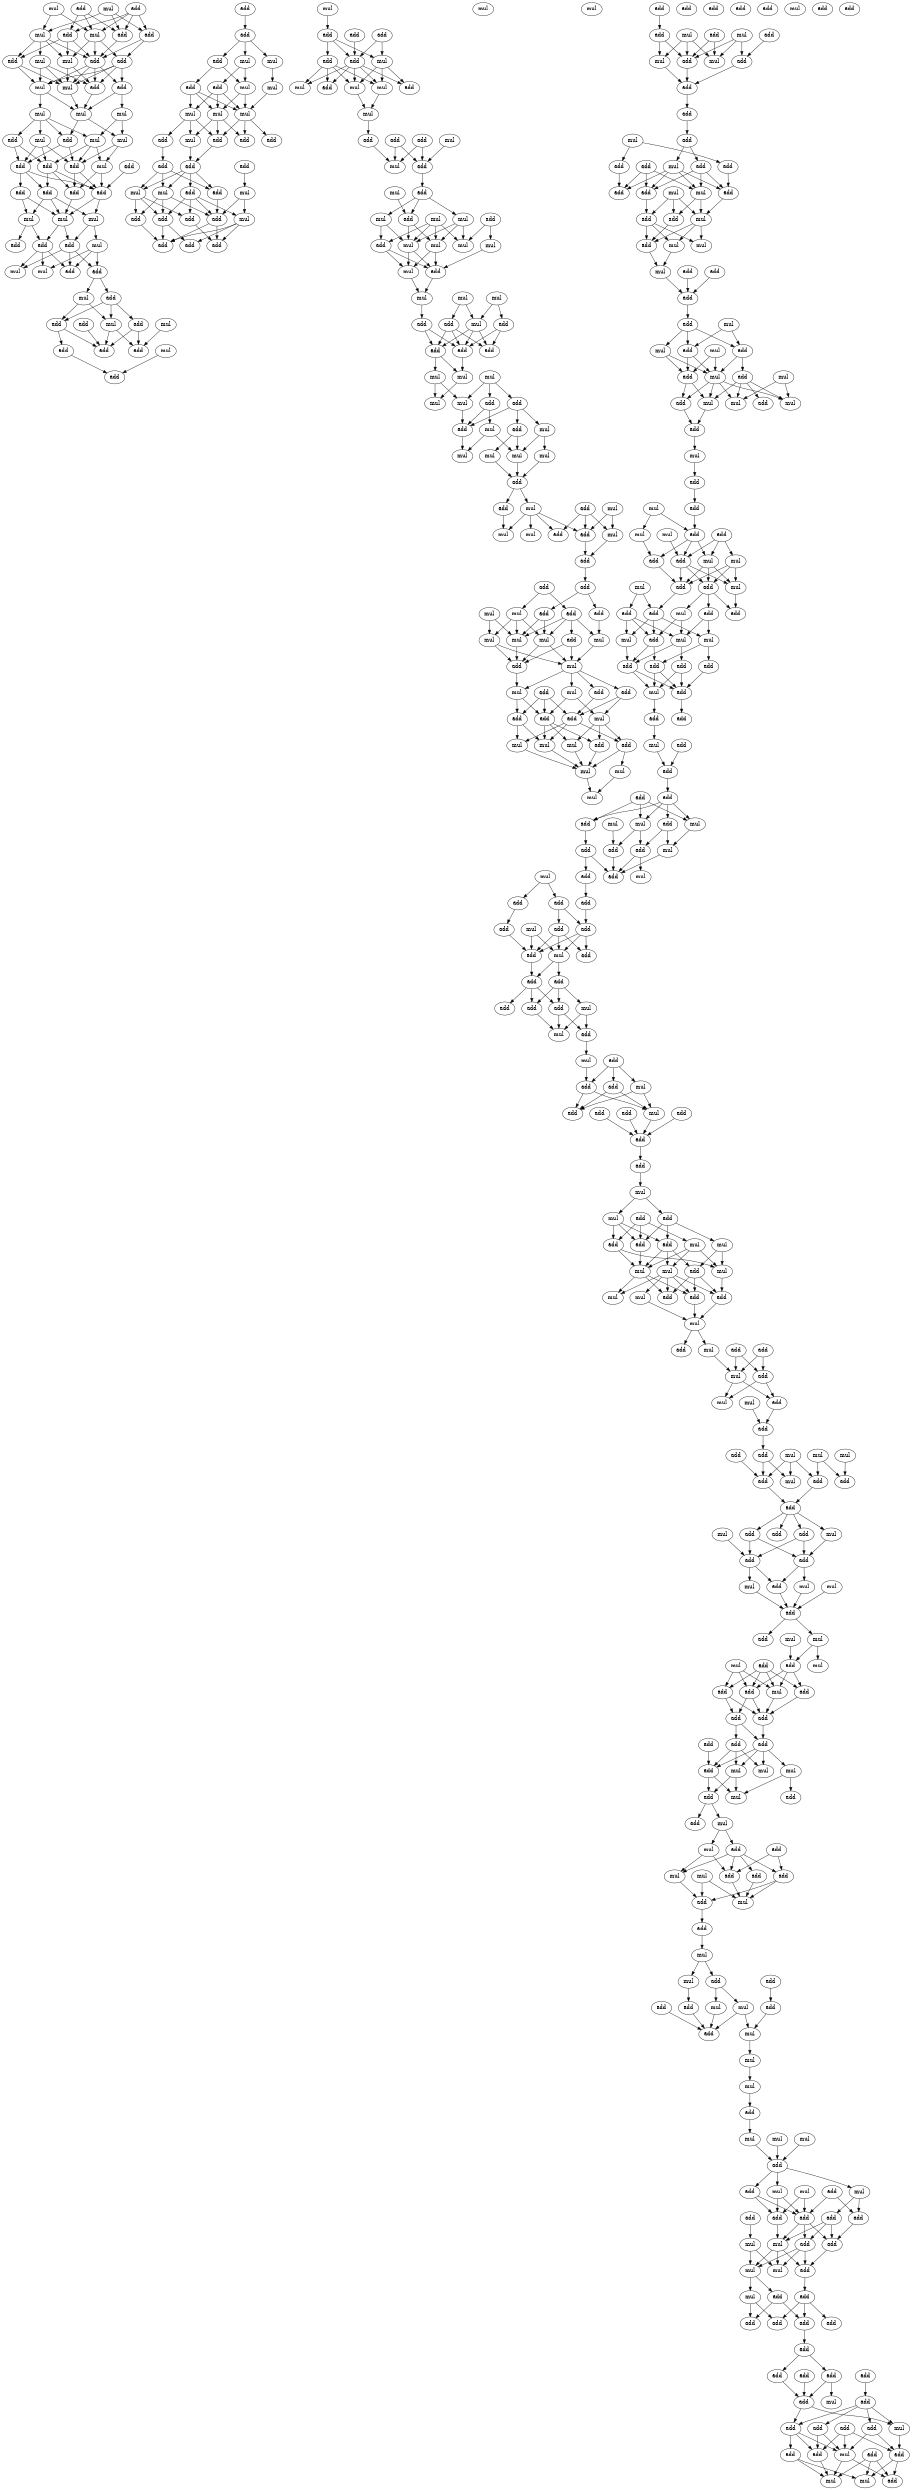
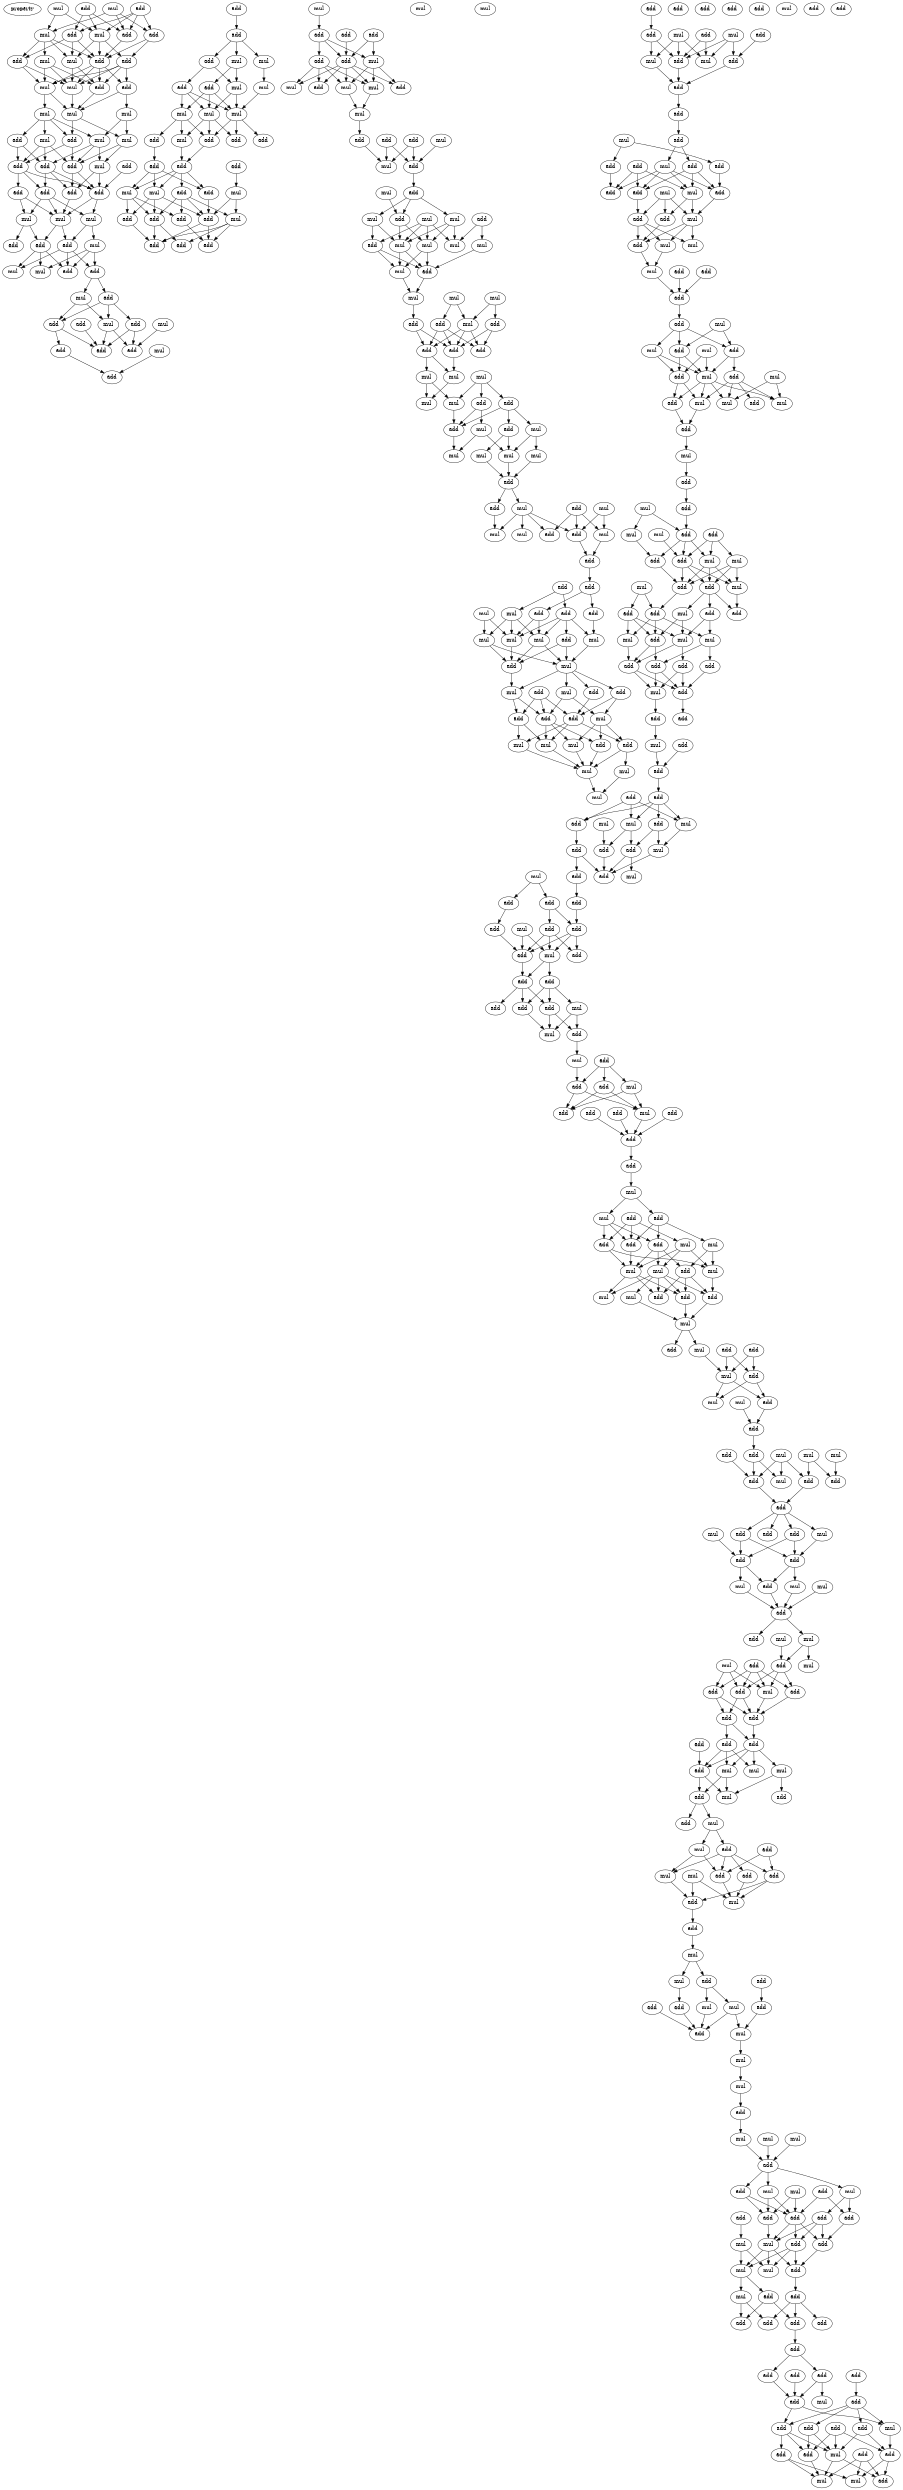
node "property": added
